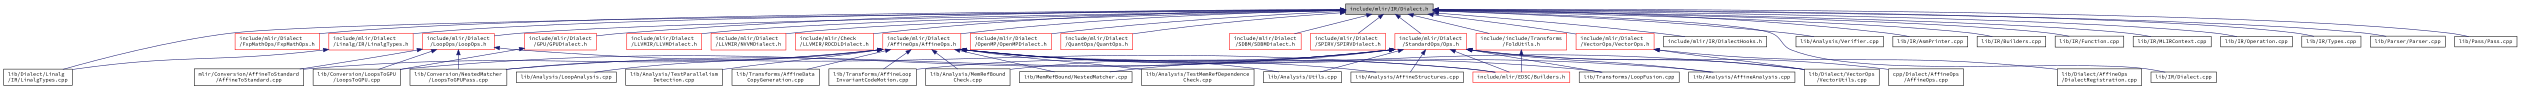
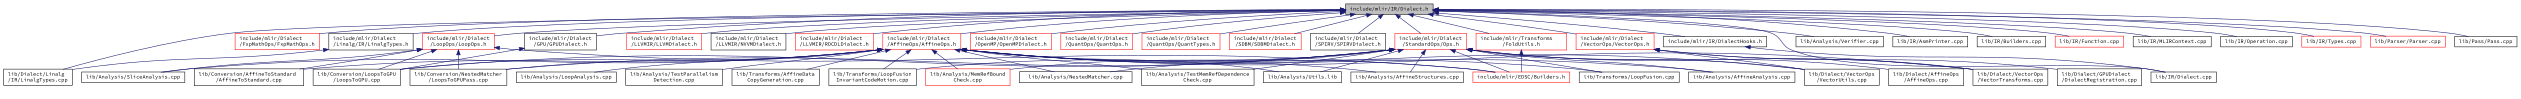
node "include/mlir/Dialect /Linalg/IR/LinalgTypes.h": color red -> black
node "include/mlir/Dialect /GPU/GPUDialect.h": color red -> black
node "include/mlir/Dialect /LLVMIR/NVVMDialect.h": color red -> black
node "include/mlir/Check /LLVMIR/ROCDLDialect.h": label "include/mlir/Check /LLVMIR/ROCDLDialect.h" -> "include/mlir/Dialect /LLVMIR/ROCDLDialect.h"
node "include/mlir/Dialect /QuantOps/QuantTypes.h": added
node "include/mlir/Dialect /SPIRV/SPIRVDialect.h": color red -> black
node "include/include/Transforms /FoldUtils.h": label "include/include/Transforms /FoldUtils.h" -> "include/mlir/Transforms /FoldUtils.h"
node "lib/IR/Function.cpp": color black -> red
node "lib/IR/Types.cpp": color black -> red
node "lib/Parser/Parser.cpp": color black -> red
edge "lib/IR/Dialect.cpp" -> "include/mlir/IR/DialectHooks.h": added
edge "lib/Conversion/LoopsToGPU /LoopsToGPU.cpp" -> "include/mlir/Dialect /AffineOps/AffineOps.h": added
edge "lib/Analysis/TestMemRefDependence Check.cpp" -> "include/mlir/Dialect /StandardOps/Ops.h": added
node "lib/Analysis/SliceAnalysis.cpp": added
node "mlir/Conversion/AffineToStandard /AffineToStandard.cpp": label "mlir/Conversion/AffineToStandard /AffineToStandard.cpp" -> "lib/Conversion/AffineToStandard /AffineToStandard.cpp"
node "lib/Transforms/AffineLoop InvariantCodeMotion.cpp": label "lib/Transforms/AffineLoop InvariantCodeMotion.cpp" -> "lib/Transforms/LoopFusion InvariantCodeMotion.cpp"
node "lib/Analysis/MemRefBound Check.cpp": color black -> red
node "lib/MemRefBound/NestedMatcher.cpp": label "lib/MemRefBound/NestedMatcher.cpp" -> "lib/Analysis/NestedMatcher.cpp"
node "lib/Analysis/Utils.cpp": label "lib/Analysis/Utils.cpp" -> "lib/Analysis/Utils.lib"
node "cpp/Dialect/AffineOps /AffineOps.cpp": label "cpp/Dialect/AffineOps /AffineOps.cpp" -> "lib/Dialect/AffineOps /AffineOps.cpp"
node "lib/Dialect/VectorOps /VectorTransforms.cpp": added
node "lib/Dialect/AffineOps /DialectRegistration.cpp": label "lib/Dialect/AffineOps /DialectRegistration.cpp" -> "lib/Dialect/GPUDialect /DialectRegistration.cpp"
